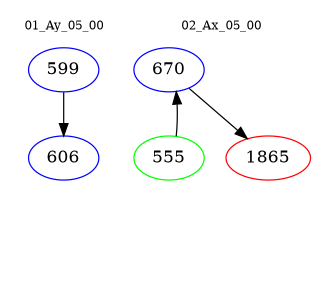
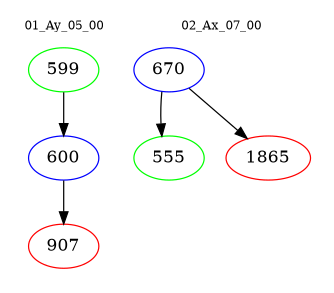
cluster "02_Ax_05_00": label "02_Ax_05_00" -> "02_Ax_07_00"
node "599": color blue -> green
edge "555" -> "670": reversed
node "606": label "606" -> "600"
node "907": added
